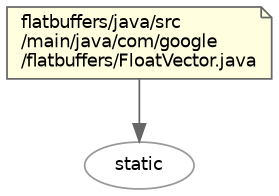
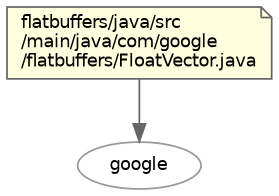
node "static": label "static" -> "google"
